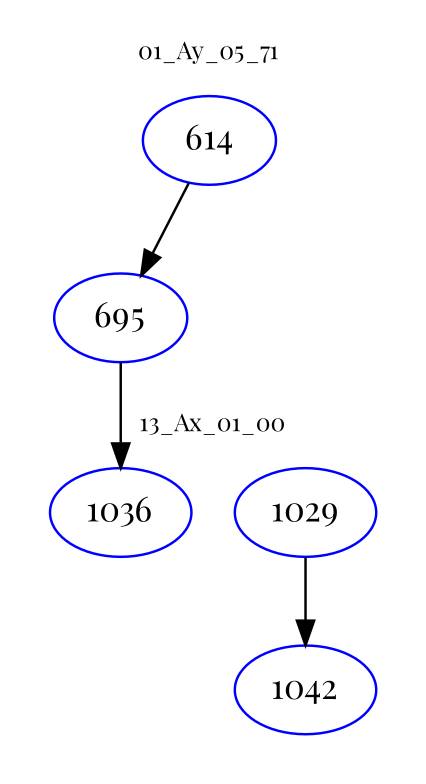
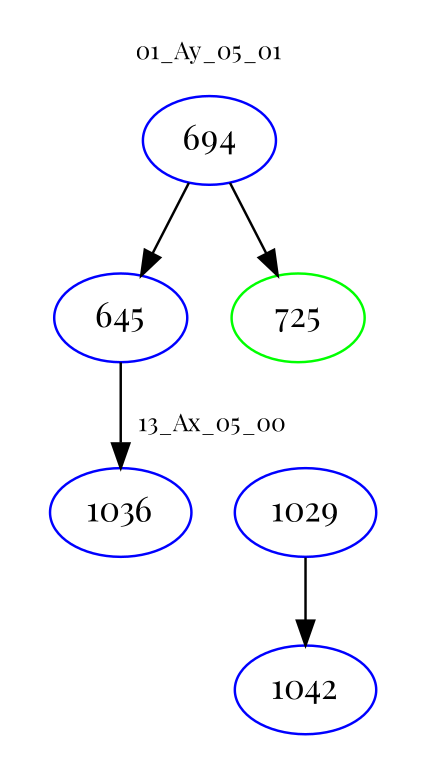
cluster "01_Ay_05_71": label "01_Ay_05_71" -> "01_Ay_05_01"
node "614": label "614" -> "694"
node "695": label "695" -> "645"
node "725": added
cluster "13_Ax_01_00": label "13_Ax_01_00" -> "13_Ax_05_00"
